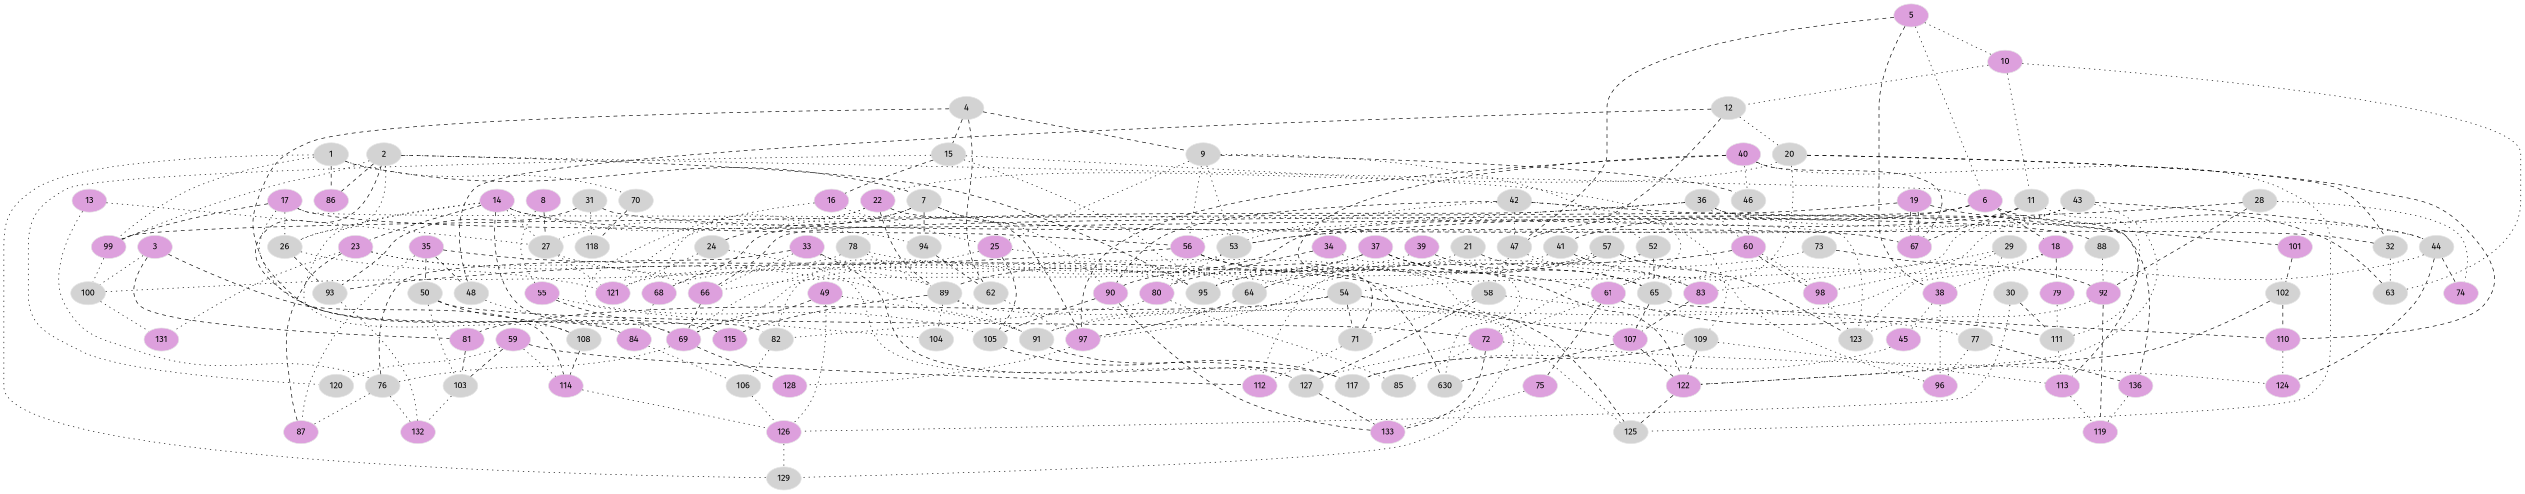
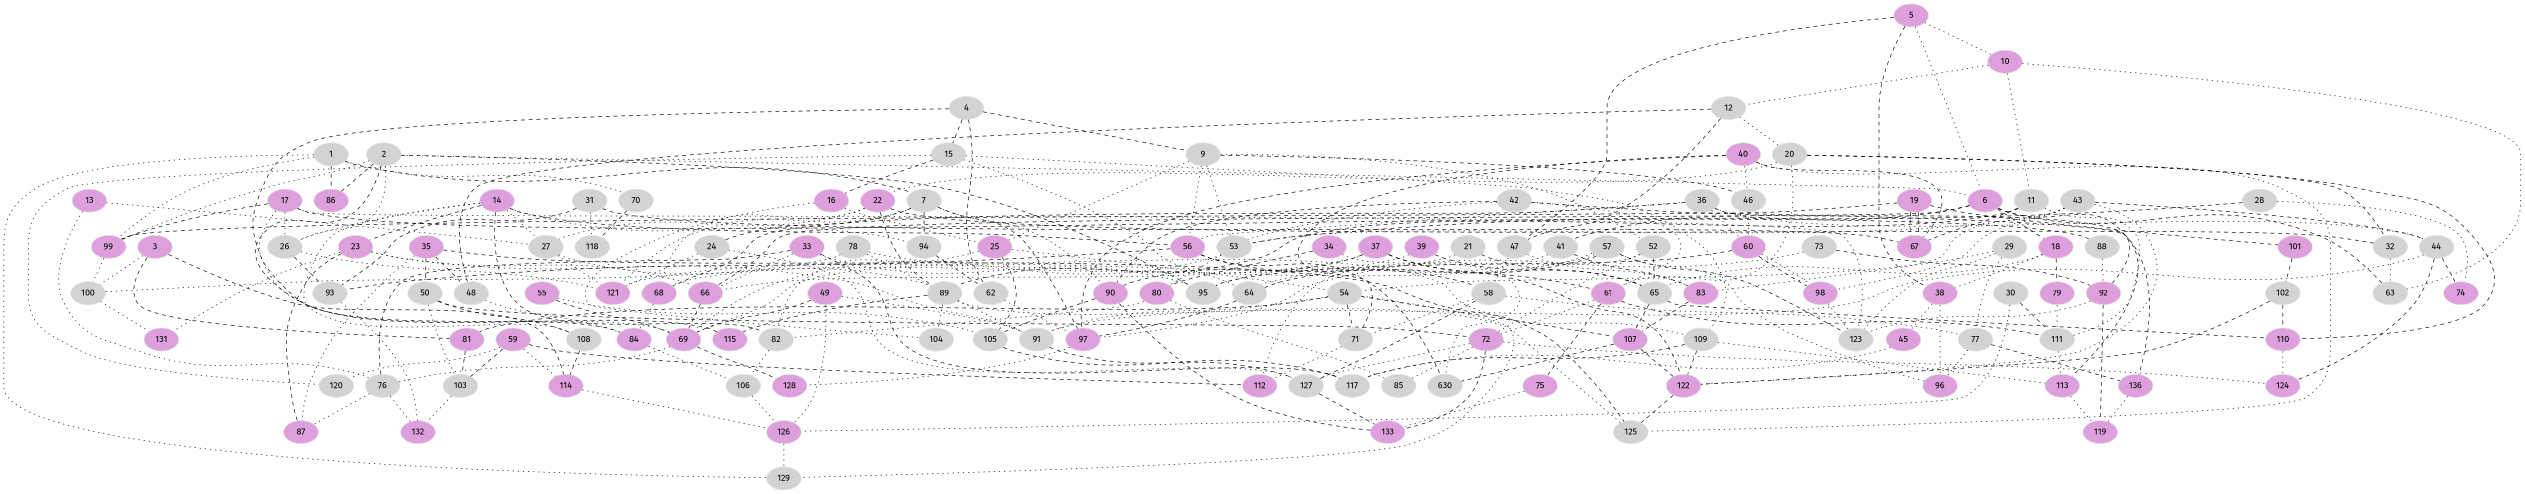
node "8": removed
edge "42" -- "47": removed
edge "28" -- "92": now "6" -- "92"
